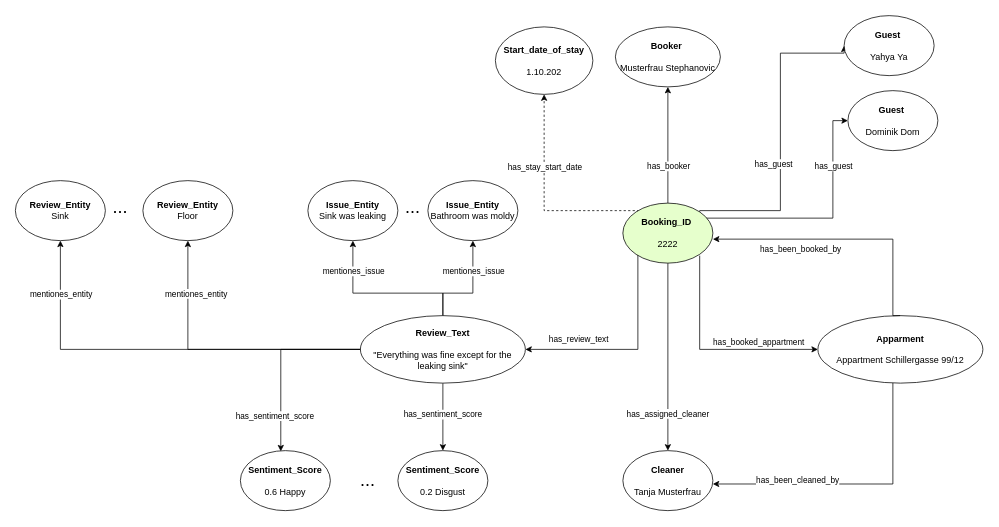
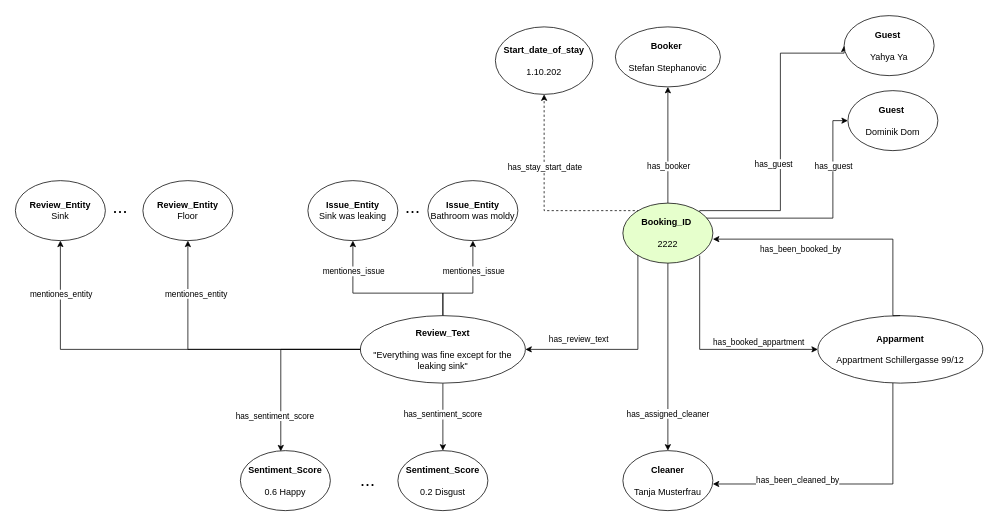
node "Booker Musterfrau Stephanovic": label "Booker Musterfrau Stephanovic" -> "Booker Stefan Stephanovic"
